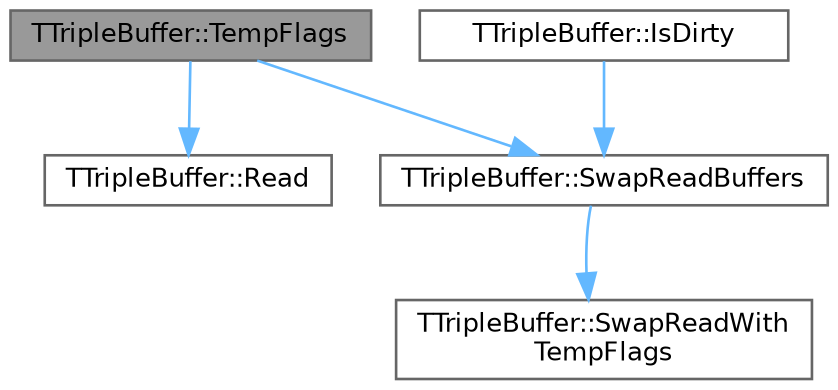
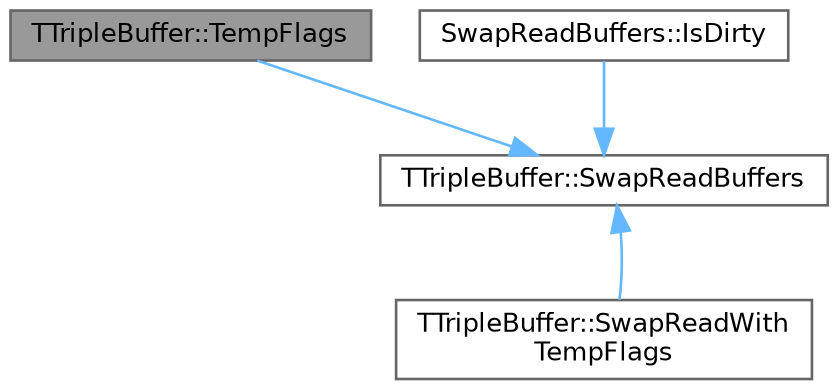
node "TTripleBuffer::IsDirty": label "TTripleBuffer::IsDirty" -> "SwapReadBuffers::IsDirty"
node "TTripleBuffer::Read": removed
edge "TTripleBuffer::SwapReadBuffers" -> "TTripleBuffer::SwapReadWith TempFlags": reversed
